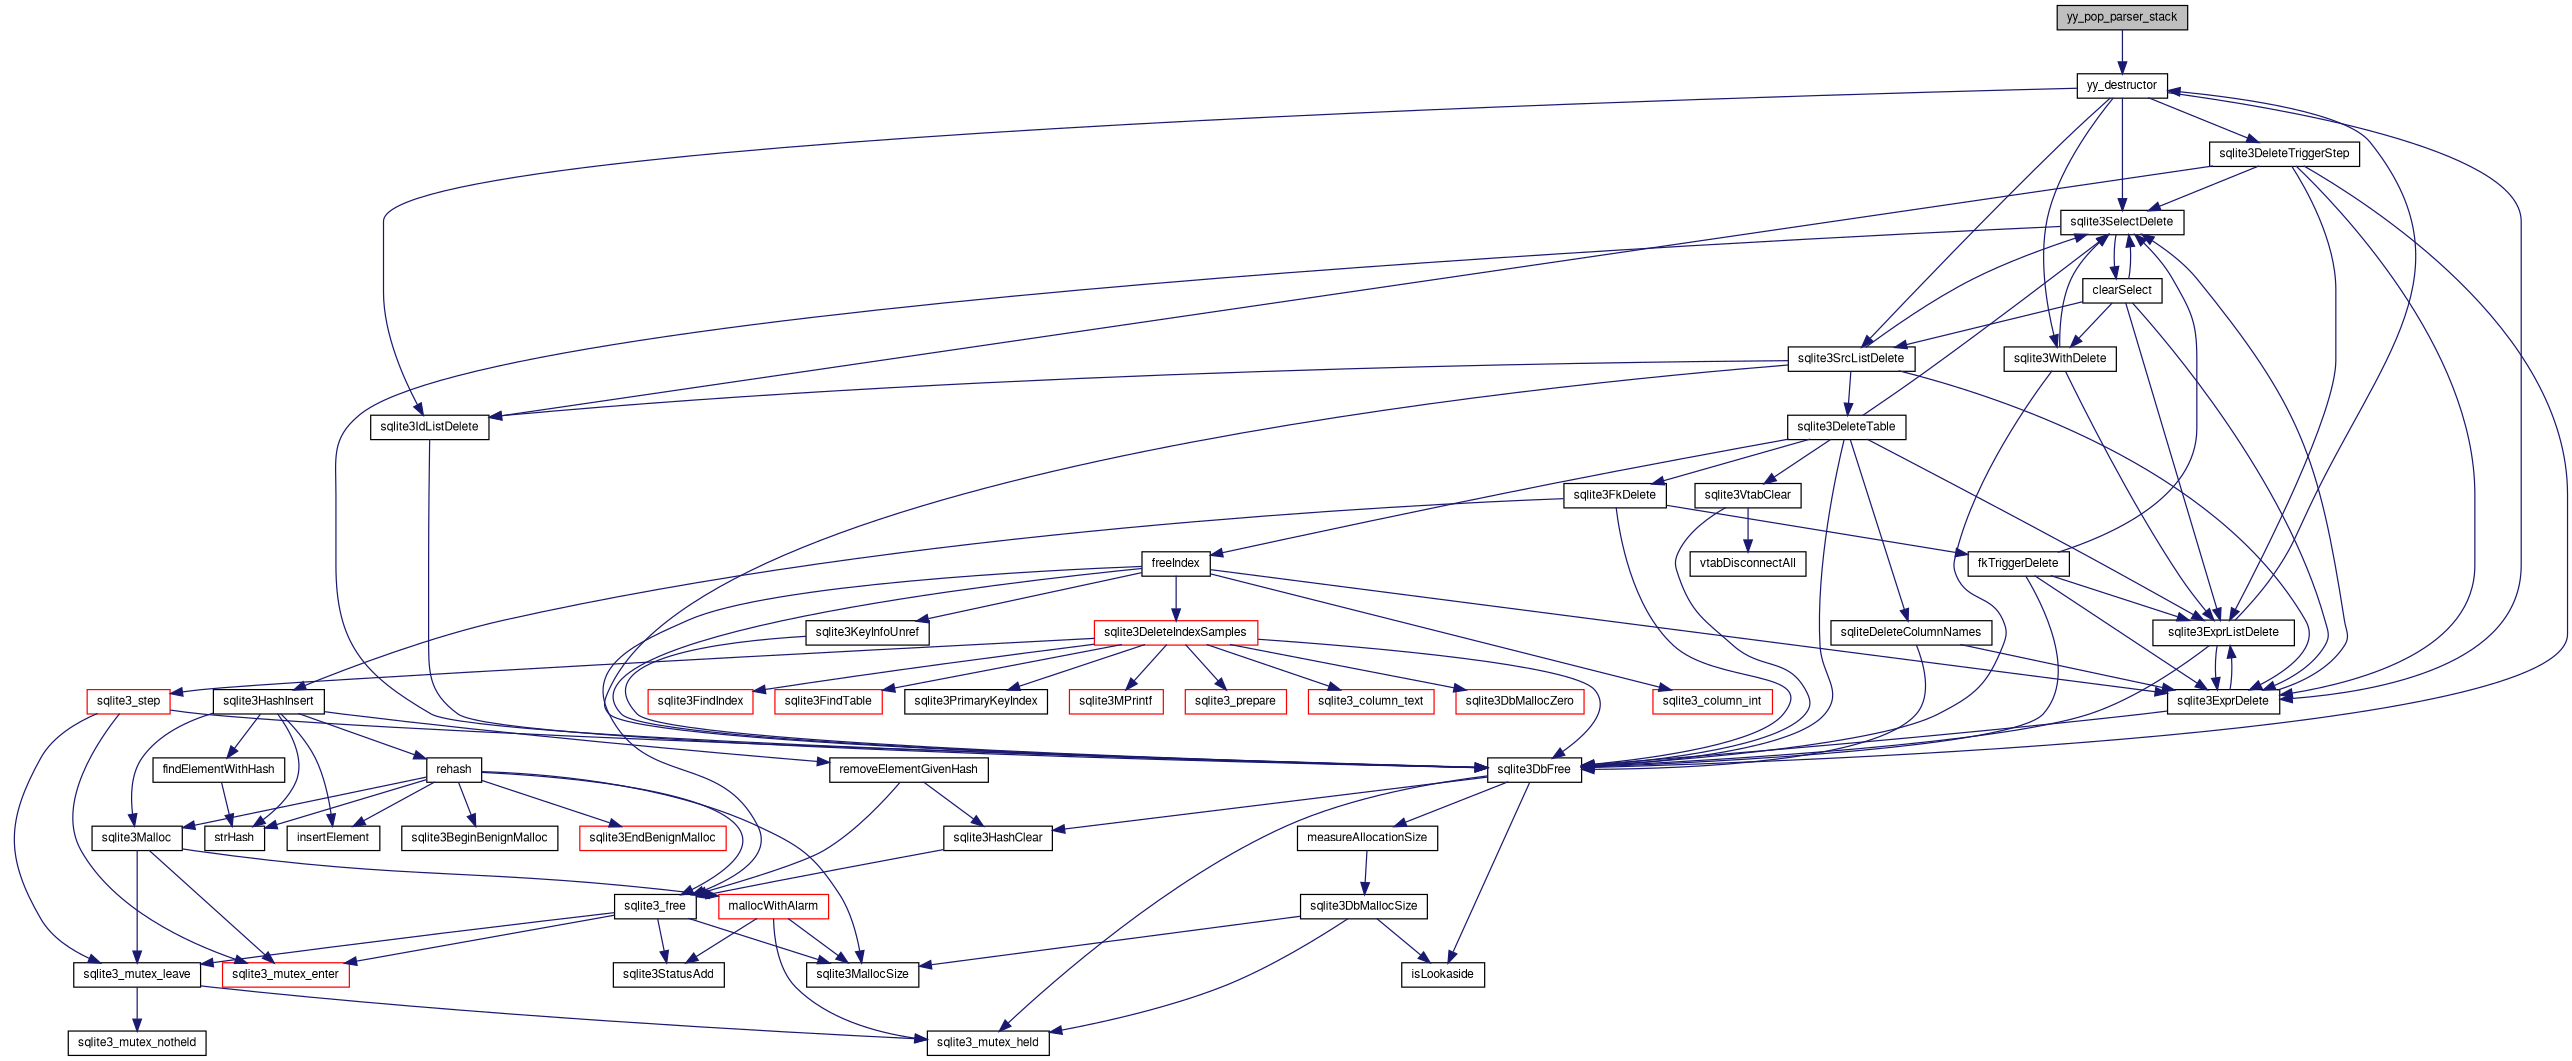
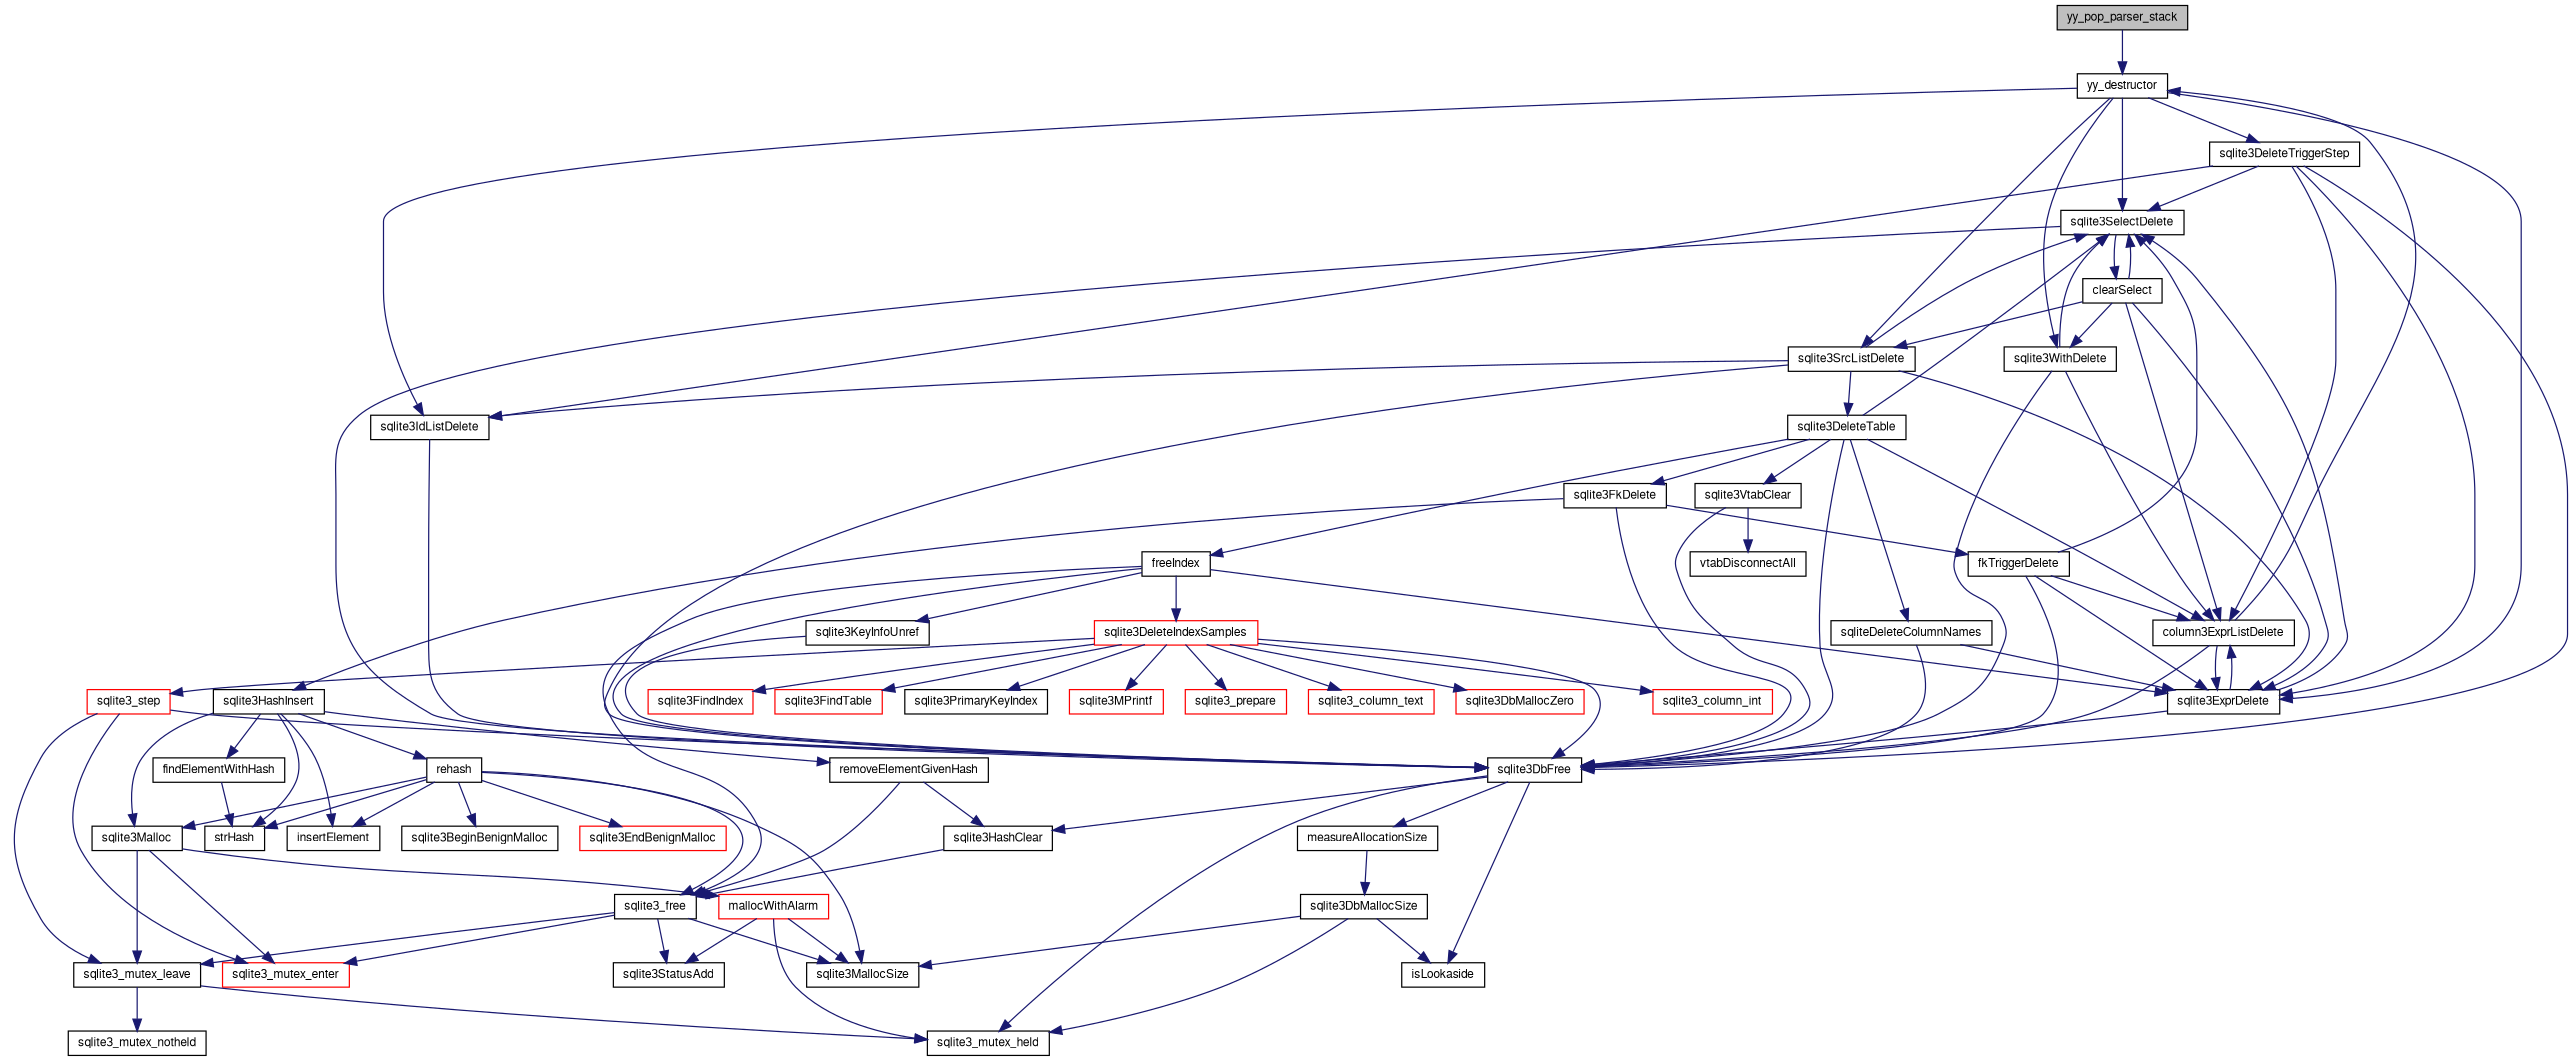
edge "freeIndex" -> "sqlite3_column_int": now "sqlite3DeleteIndexSamples" -> "sqlite3_column_int"
node "sqlite3ExprListDelete": label "sqlite3ExprListDelete" -> "column3ExprListDelete"
